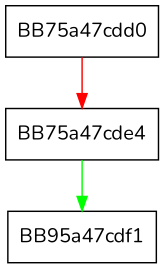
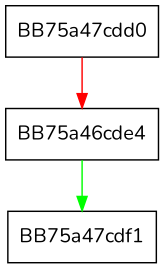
node "BB75a47cde4": label "BB75a47cde4" -> "BB75a46cde4"
node "BB95a47cdf1": label "BB95a47cdf1" -> "BB75a47cdf1"
